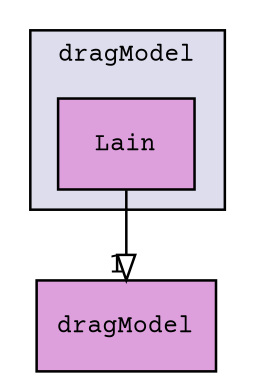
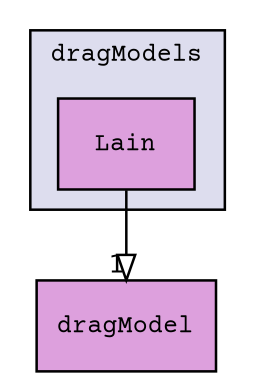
cluster "dragModel": label "dragModel" -> "dragModels"
